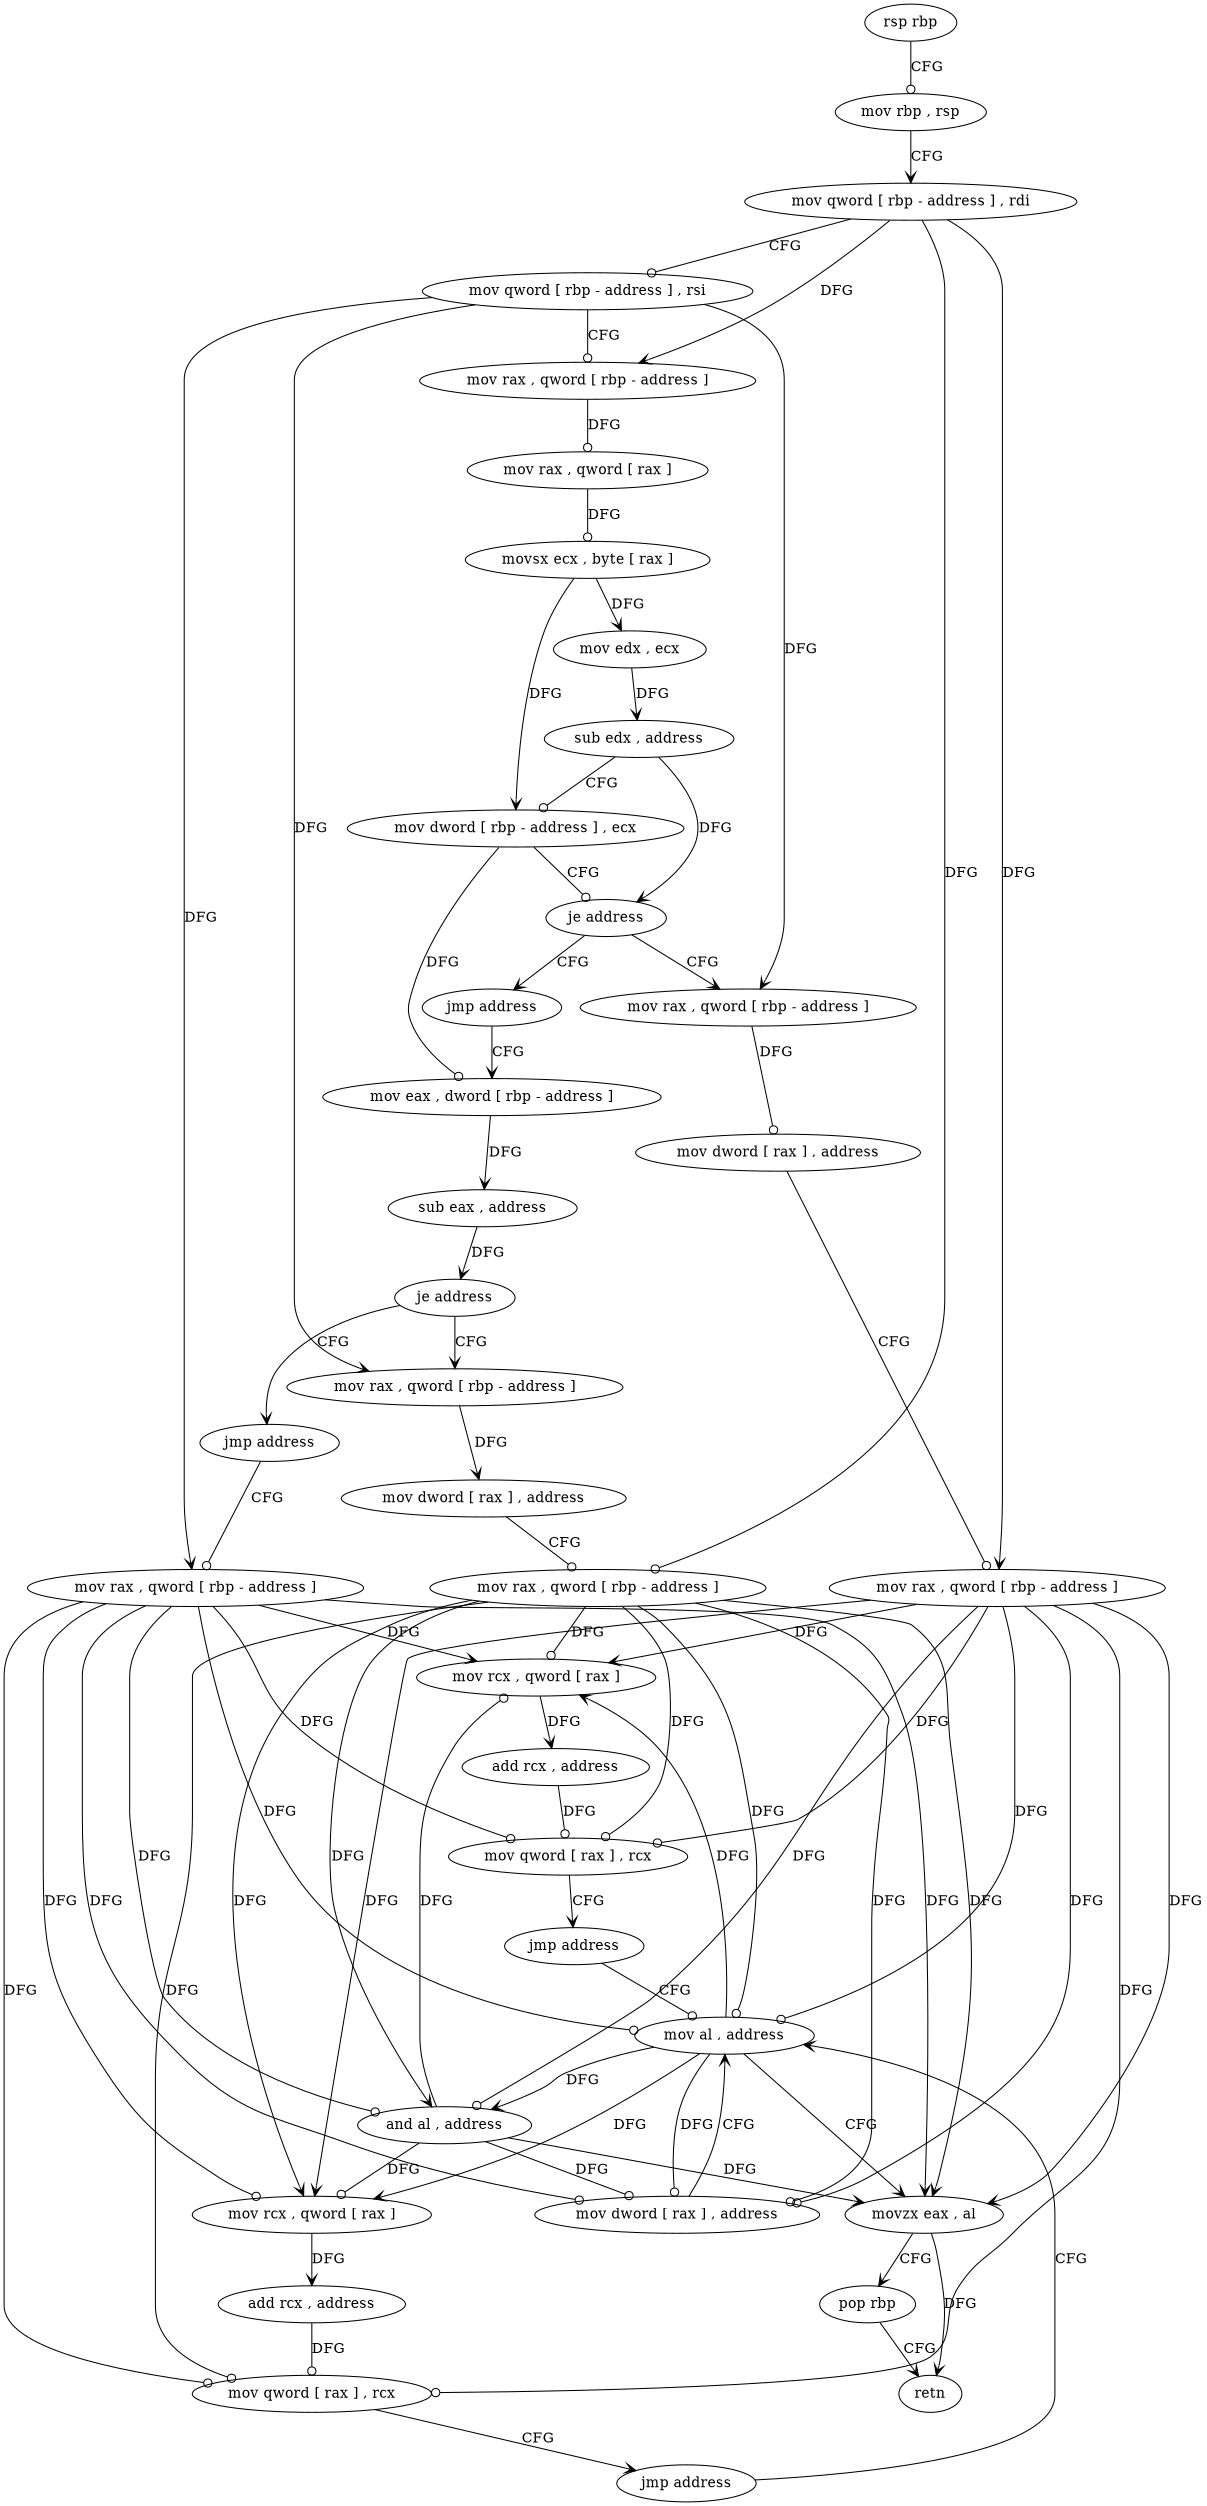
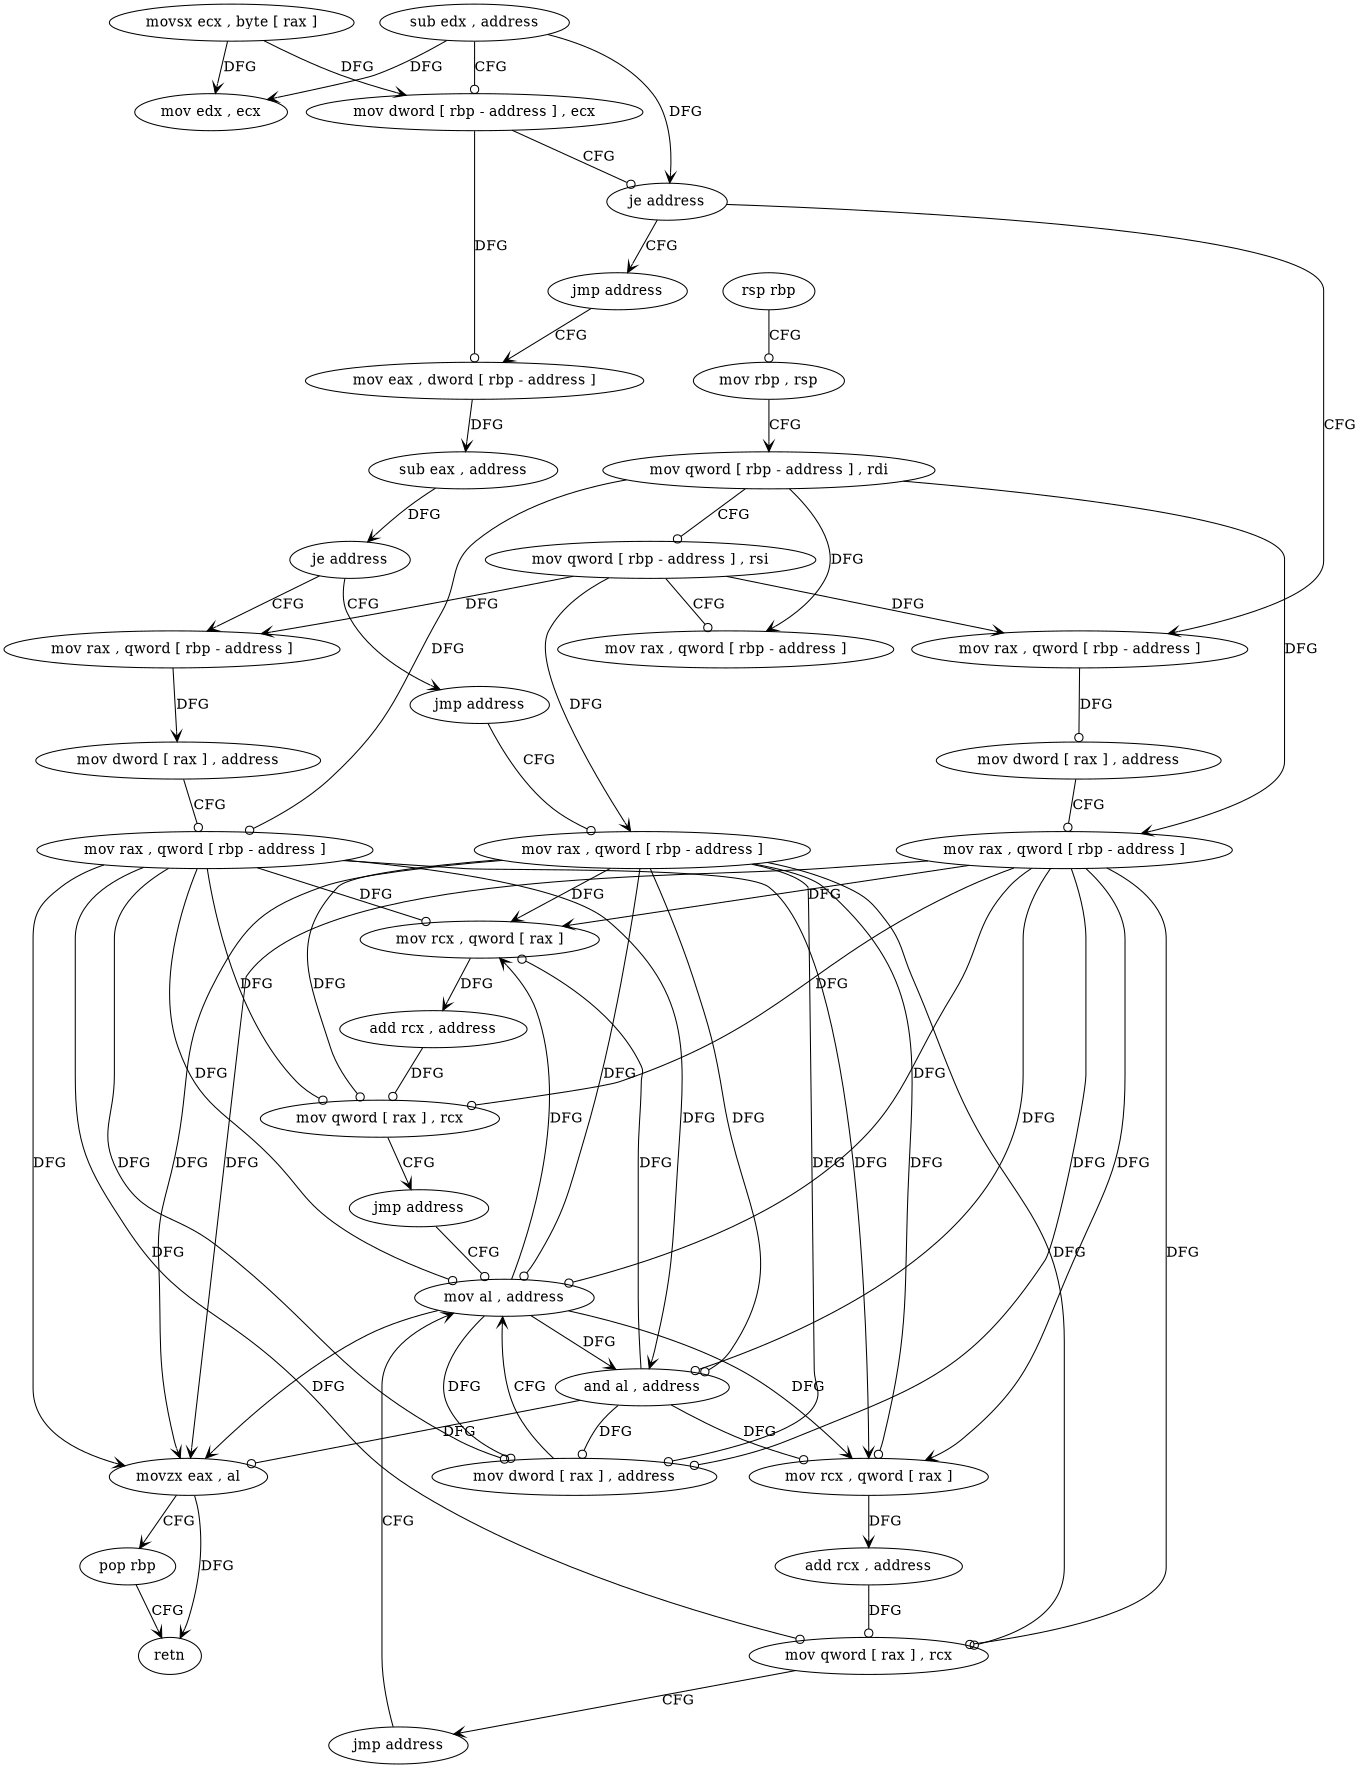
node "mov rax , qword [ rax ]": removed
edge "mov edx , ecx" -> "sub edx , address": reversed
edge "mov al , address" -> "movzx eax , al": label "CFG" -> "DFG"
edge "and al , address" -> "movzx eax , al": arrowhead vee -> odot
